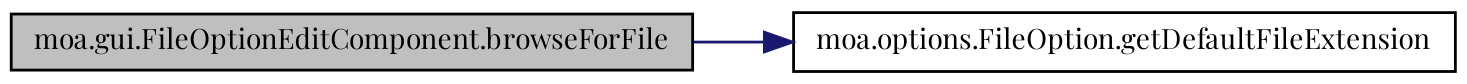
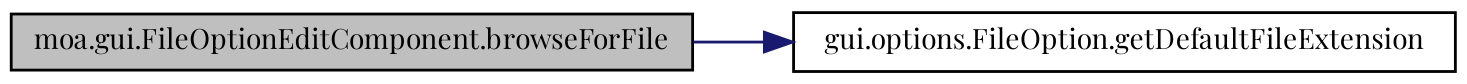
node "moa.options.FileOption.getDefaultFileExtension": label "moa.options.FileOption.getDefaultFileExtension" -> "gui.options.FileOption.getDefaultFileExtension"
